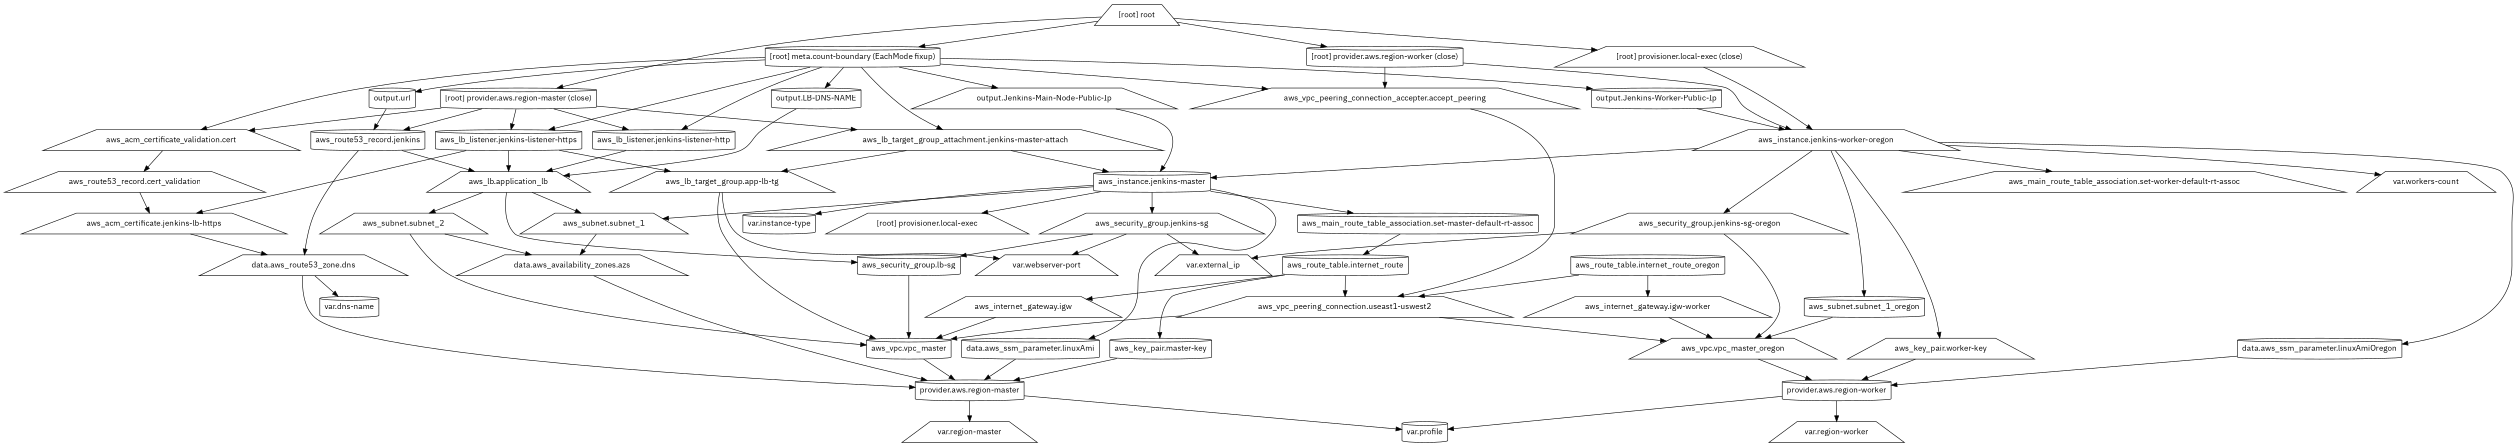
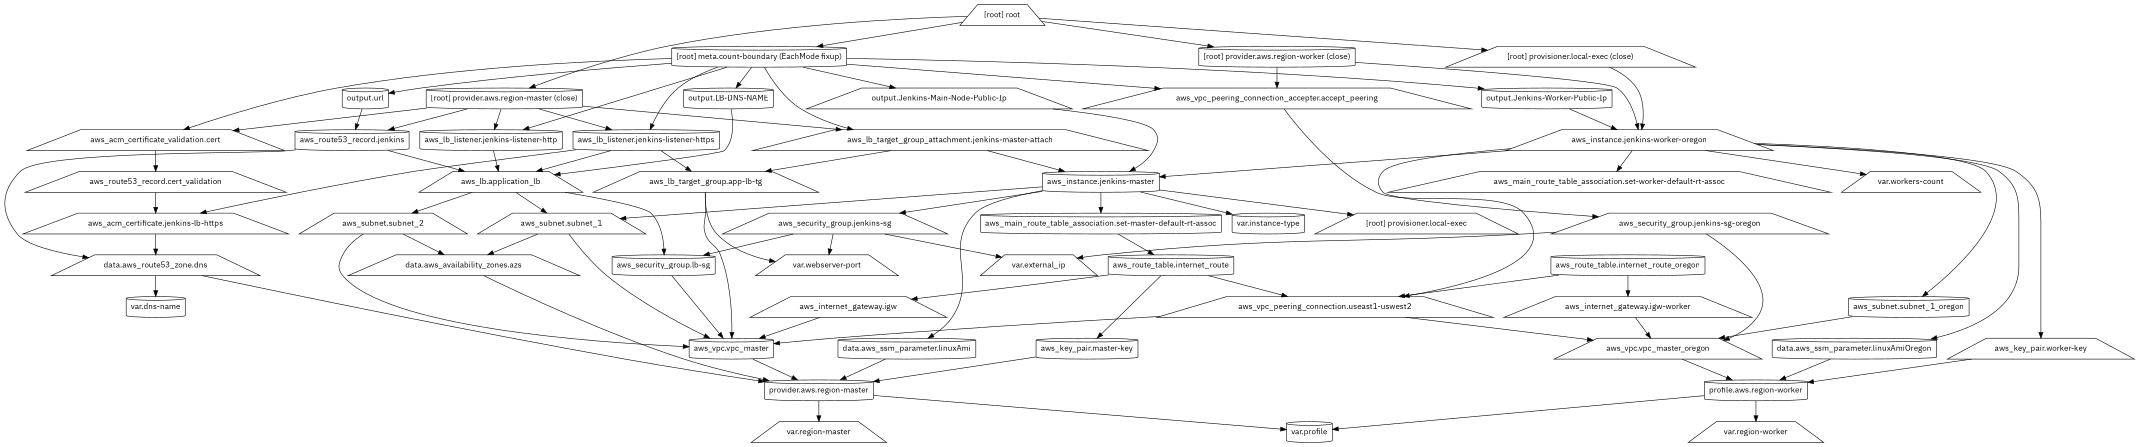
edge "aws_subnet.subnet_1" -> "aws_vpc.vpc_master": added
node "provider.aws.region-worker": label "provider.aws.region-worker" -> "profile.aws.region-worker"
